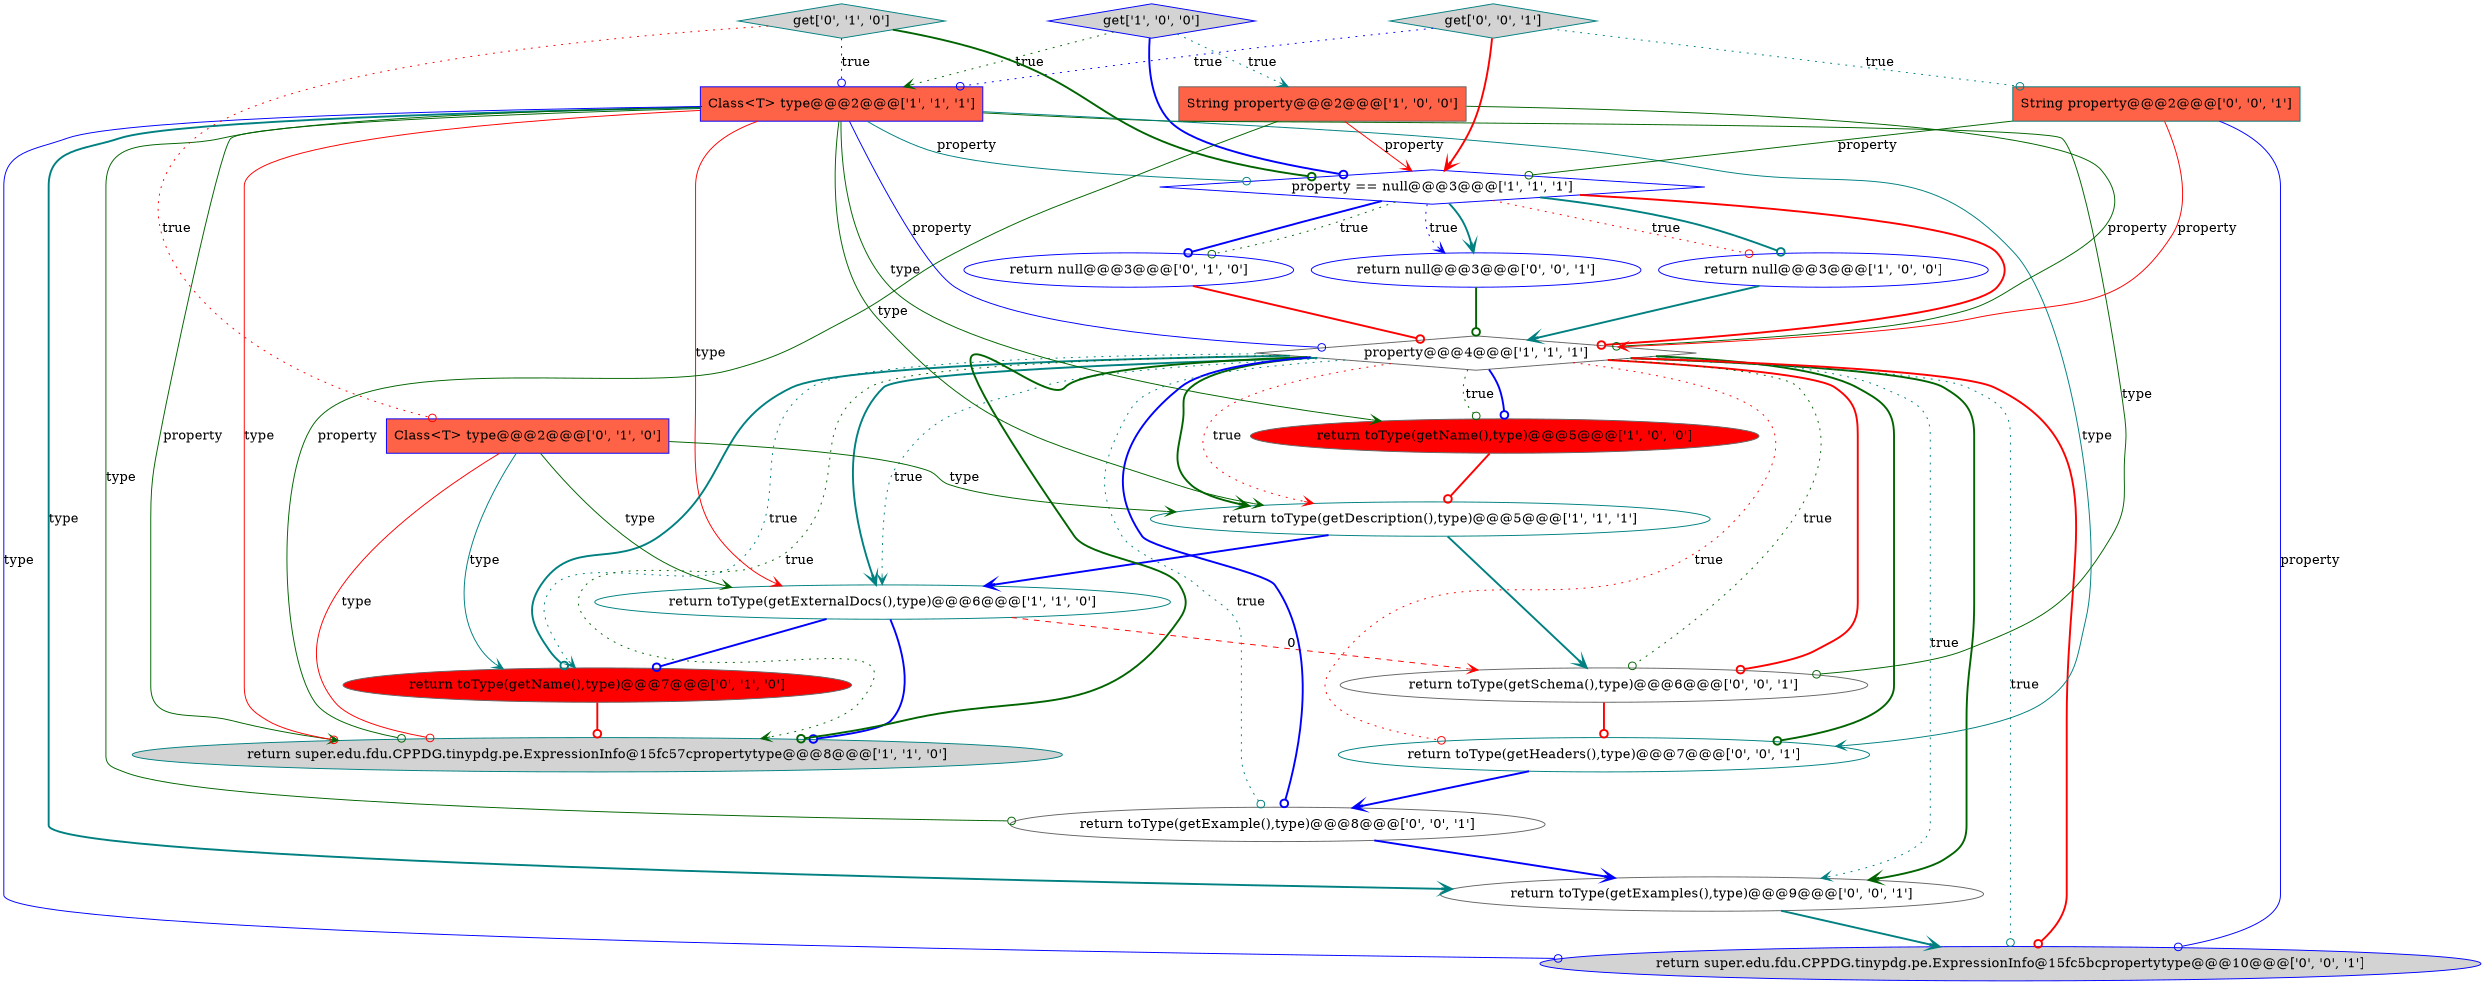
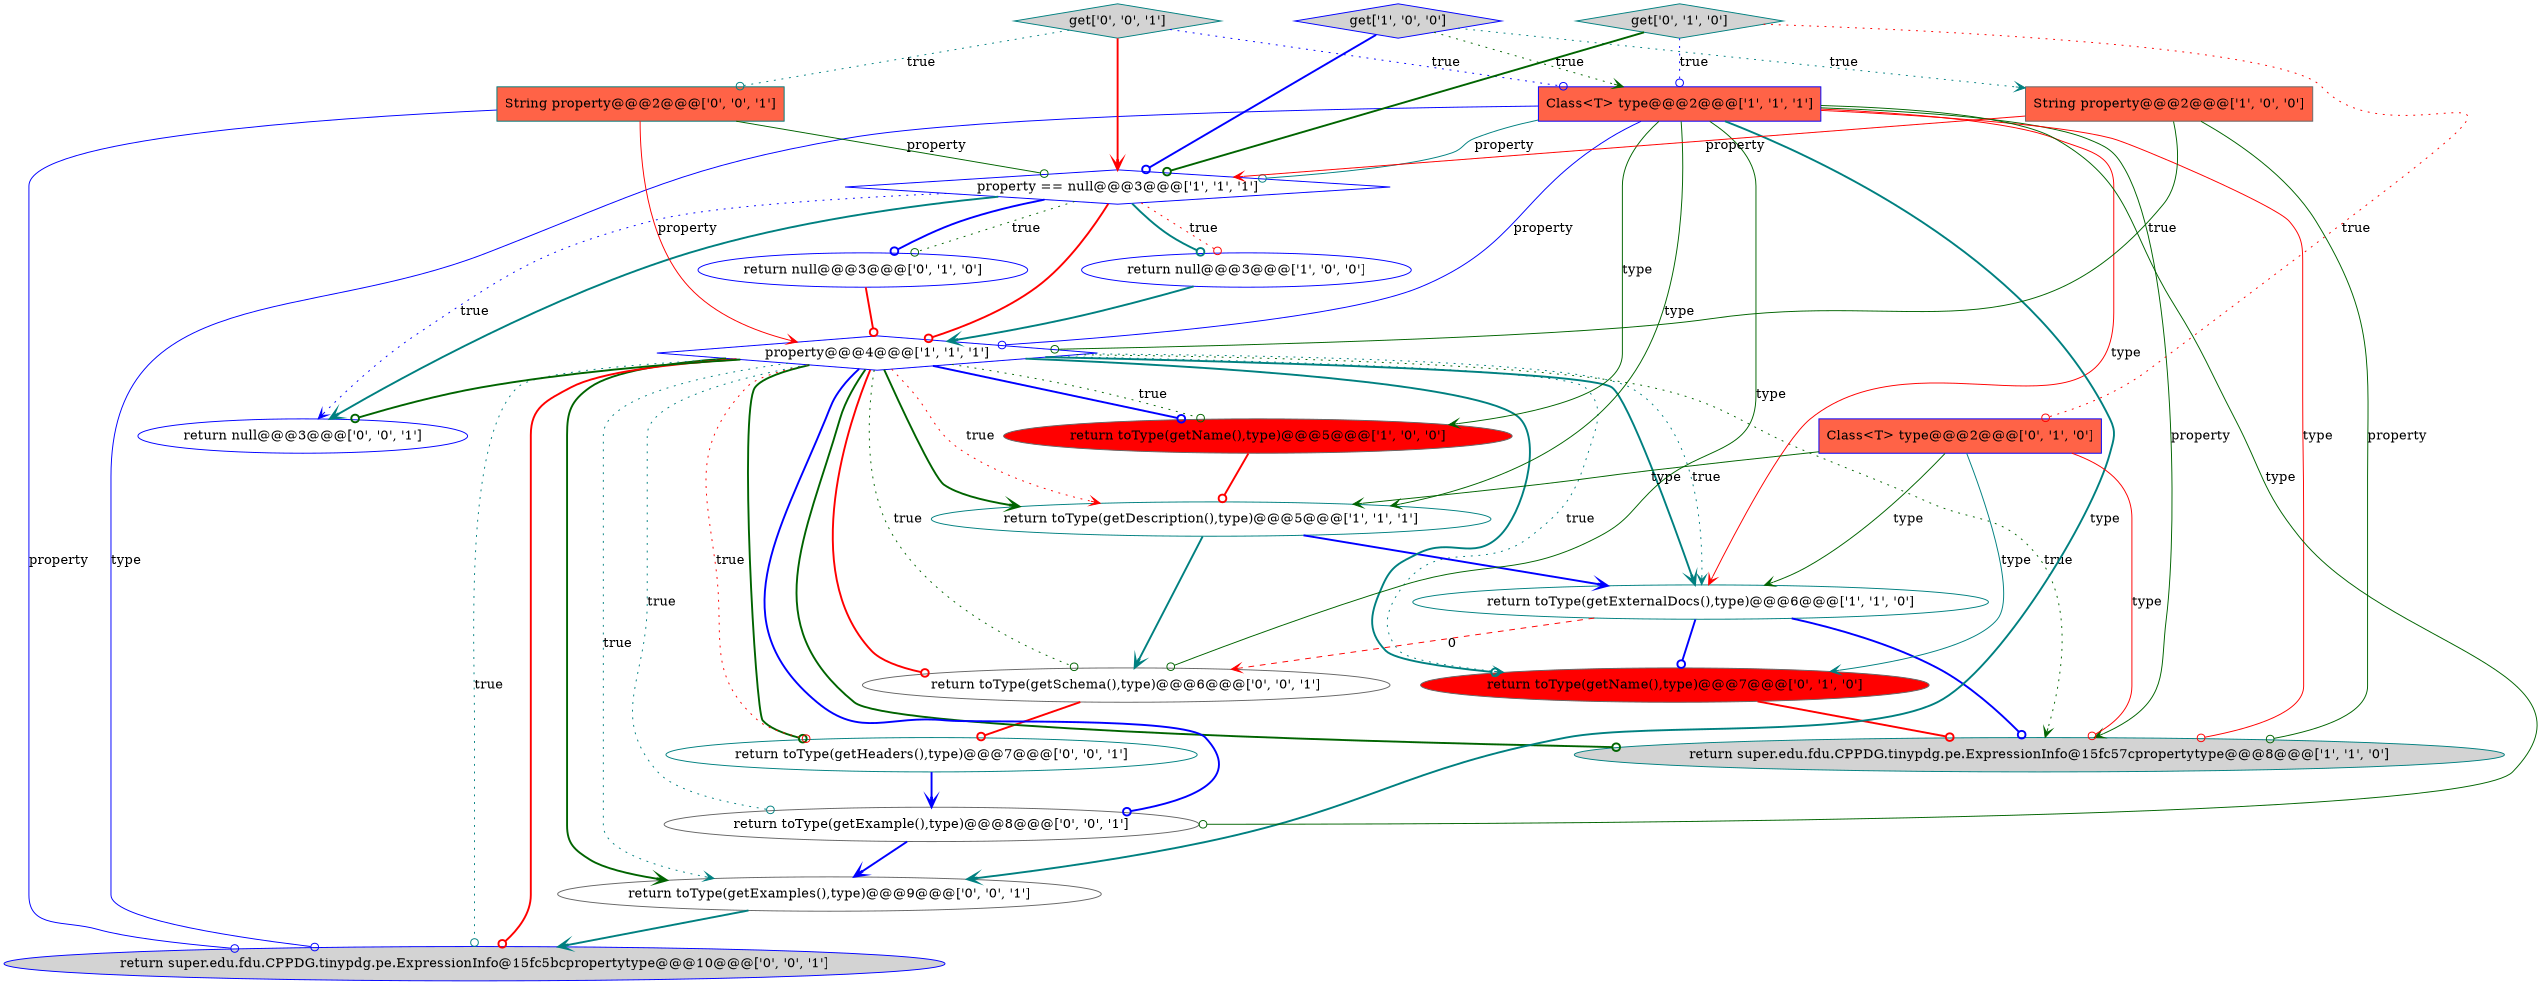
edge "Class<T> type@@@2@@@['1', '1', '1']" -> "return toType(getHeaders(),type)@@@7@@@['0', '0', '1']": removed, label "type"
edge "String property@@@2@@@['1', '0', '0']" -> "property@@@4@@@['1', '1', '1']": label "property" -> "true"
edge "return null@@@3@@@['0', '0', '1']" -> "property@@@4@@@['1', '1', '1']": reversed
node "property@@@4@@@['1', '1', '1']": color gray40 -> blue
